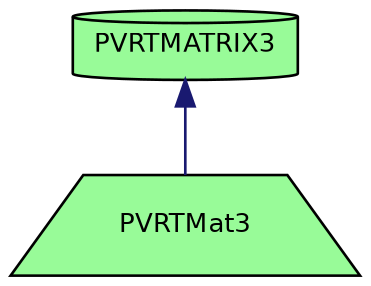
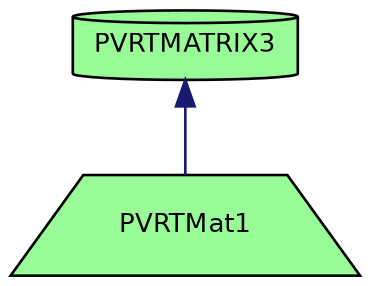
node "PVRTMat3": label "PVRTMat3" -> "PVRTMat1"
